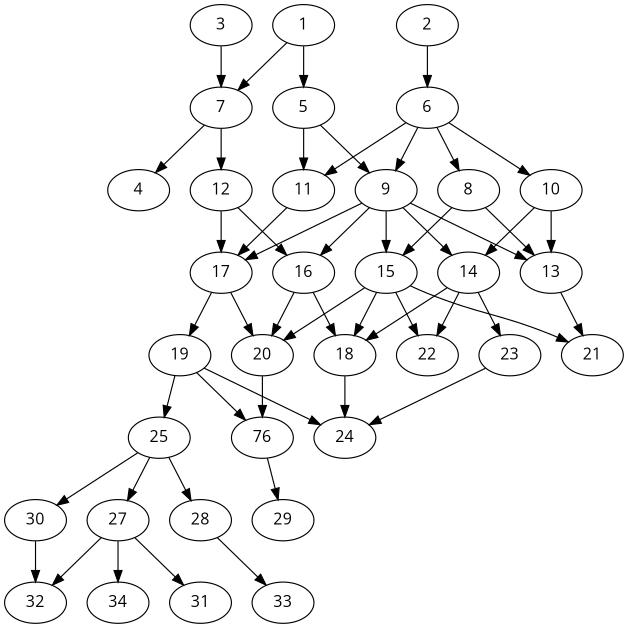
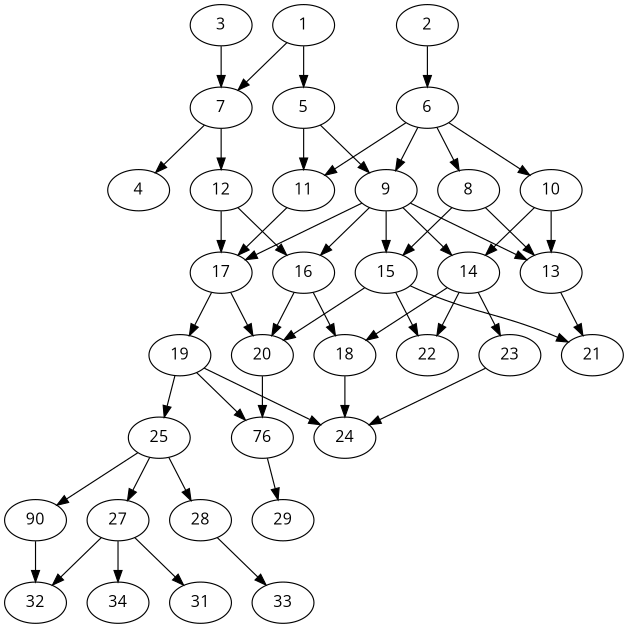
edge "15" -> "18": removed
node "30": label "30" -> "90"
